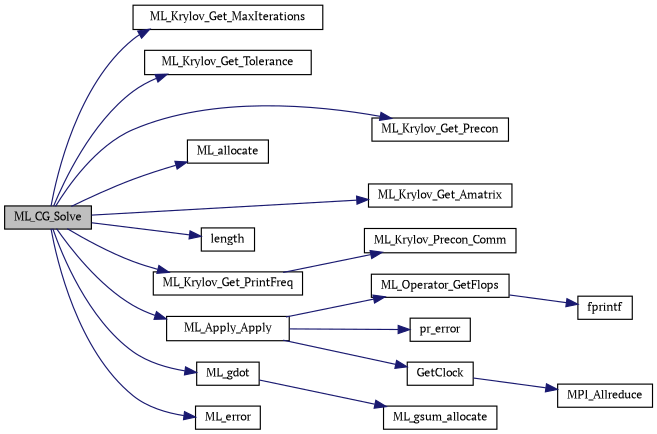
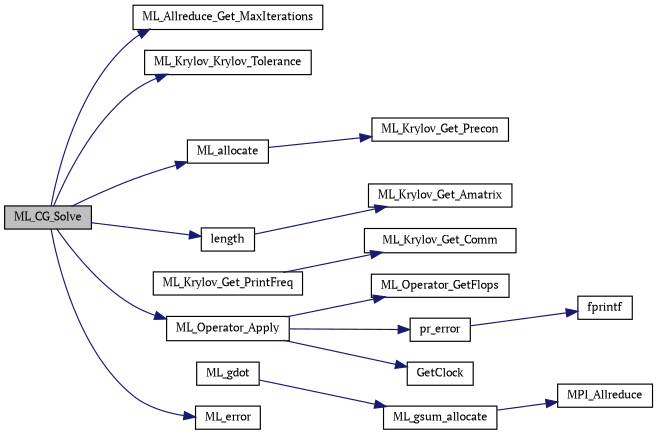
node "ML_Krylov_Get_MaxIterations": label "ML_Krylov_Get_MaxIterations" -> "ML_Allreduce_Get_MaxIterations"
node "ML_Krylov_Get_Tolerance": label "ML_Krylov_Get_Tolerance" -> "ML_Krylov_Krylov_Tolerance"
edge "ML_CG_Solve" -> "ML_Krylov_Get_Precon": now "ML_allocate" -> "ML_Krylov_Get_Precon"
edge "ML_CG_Solve" -> "ML_Krylov_Get_Amatrix": now "length" -> "ML_Krylov_Get_Amatrix"
node "ML_Krylov_Precon_Comm": label "ML_Krylov_Precon_Comm" -> "ML_Krylov_Get_Comm"
edge "ML_CG_Solve" -> "ML_Krylov_Get_PrintFreq": removed
edge "ML_Operator_GetFlops" -> "fprintf": now "pr_error" -> "fprintf"
edge "ML_CG_Solve" -> "ML_gdot": removed
node "ML_Apply_Apply": label "ML_Apply_Apply" -> "ML_Operator_Apply"
edge "GetClock" -> "MPI_Allreduce": now "ML_gsum_allocate" -> "MPI_Allreduce"
